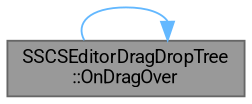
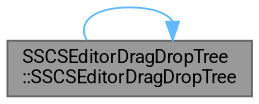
node "SSCSEditorDragDropTree ::OnDragOver": label "SSCSEditorDragDropTree ::OnDragOver" -> "SSCSEditorDragDropTree ::SSCSEditorDragDropTree"
